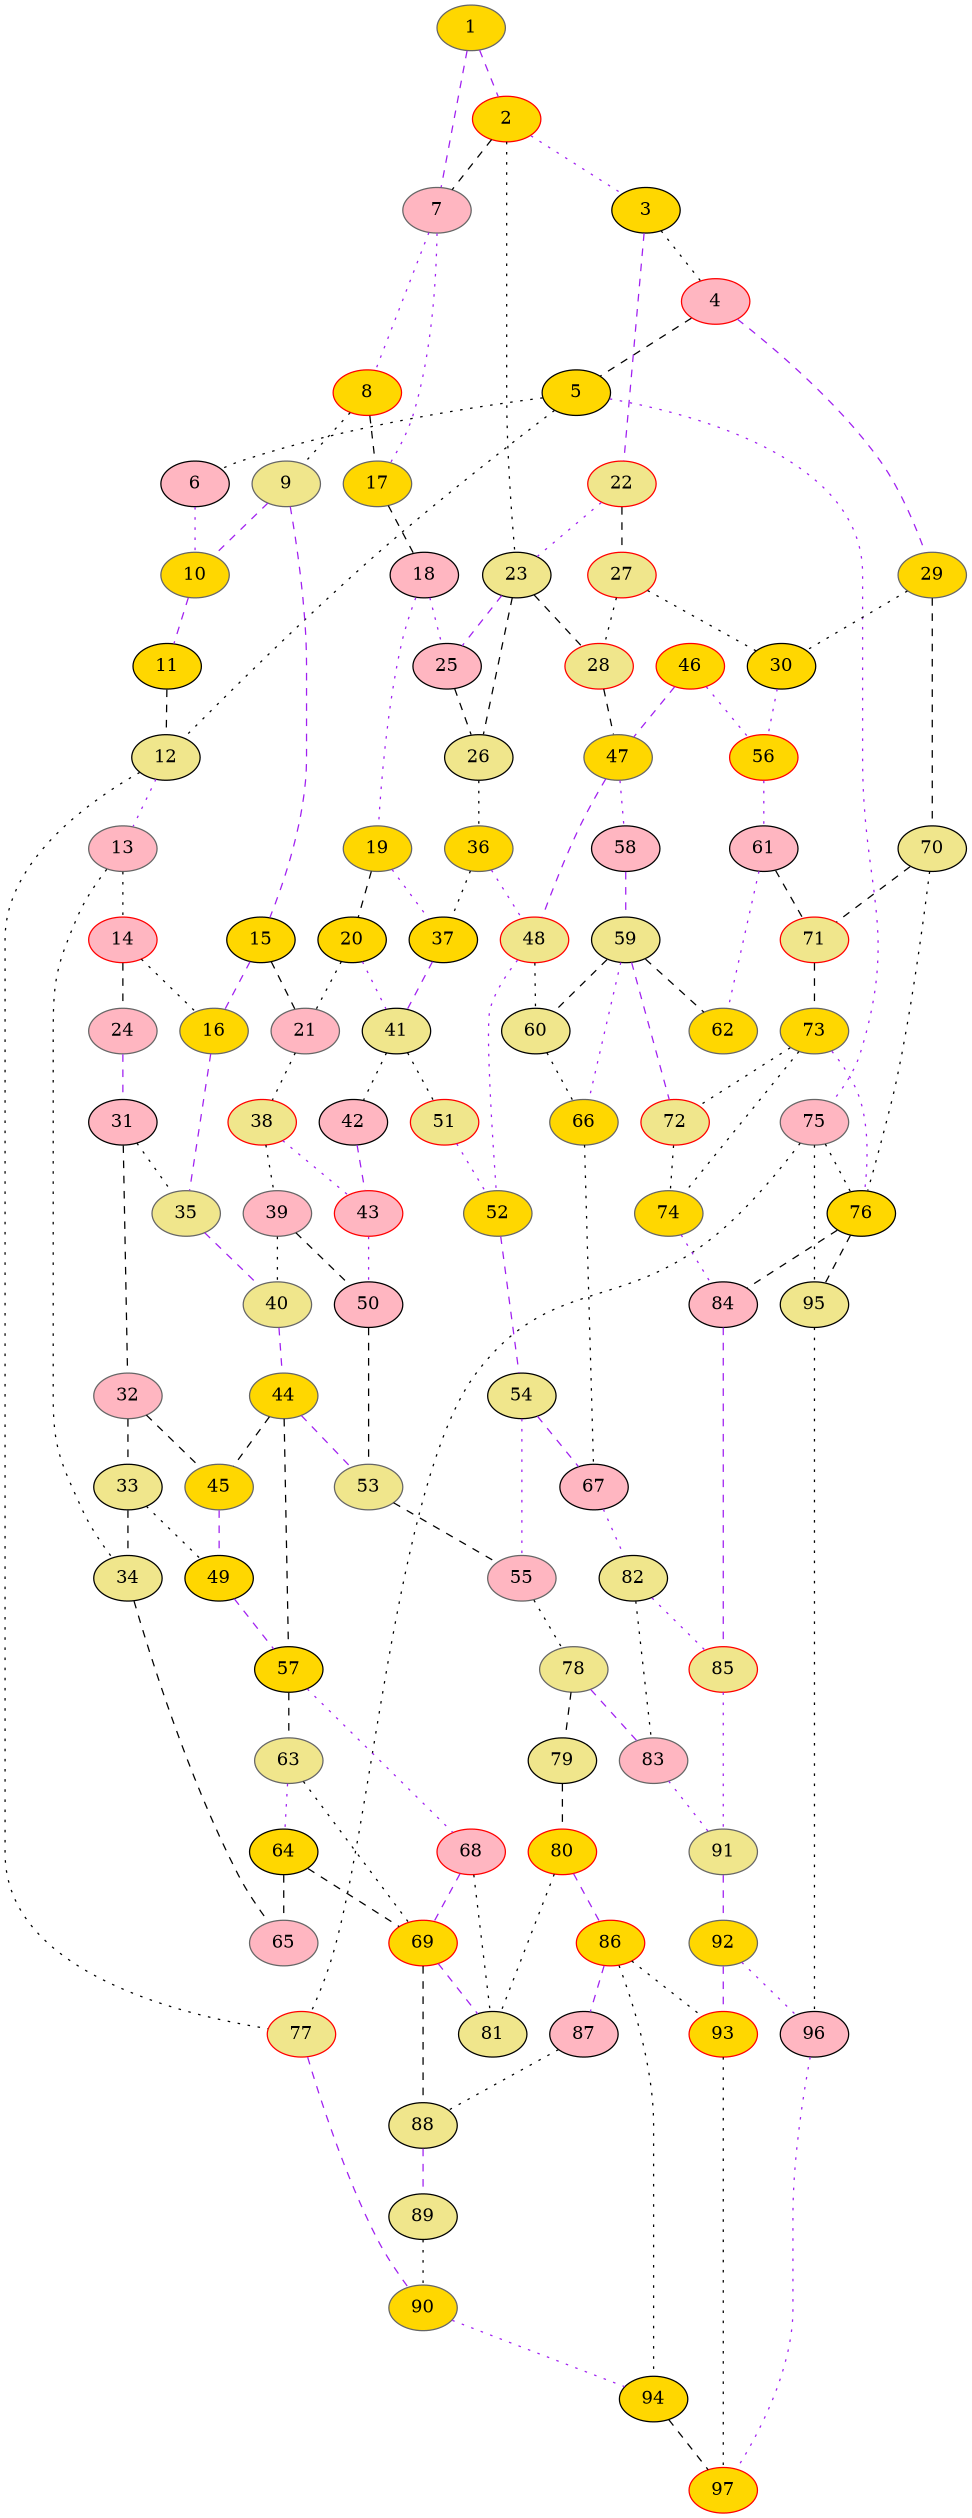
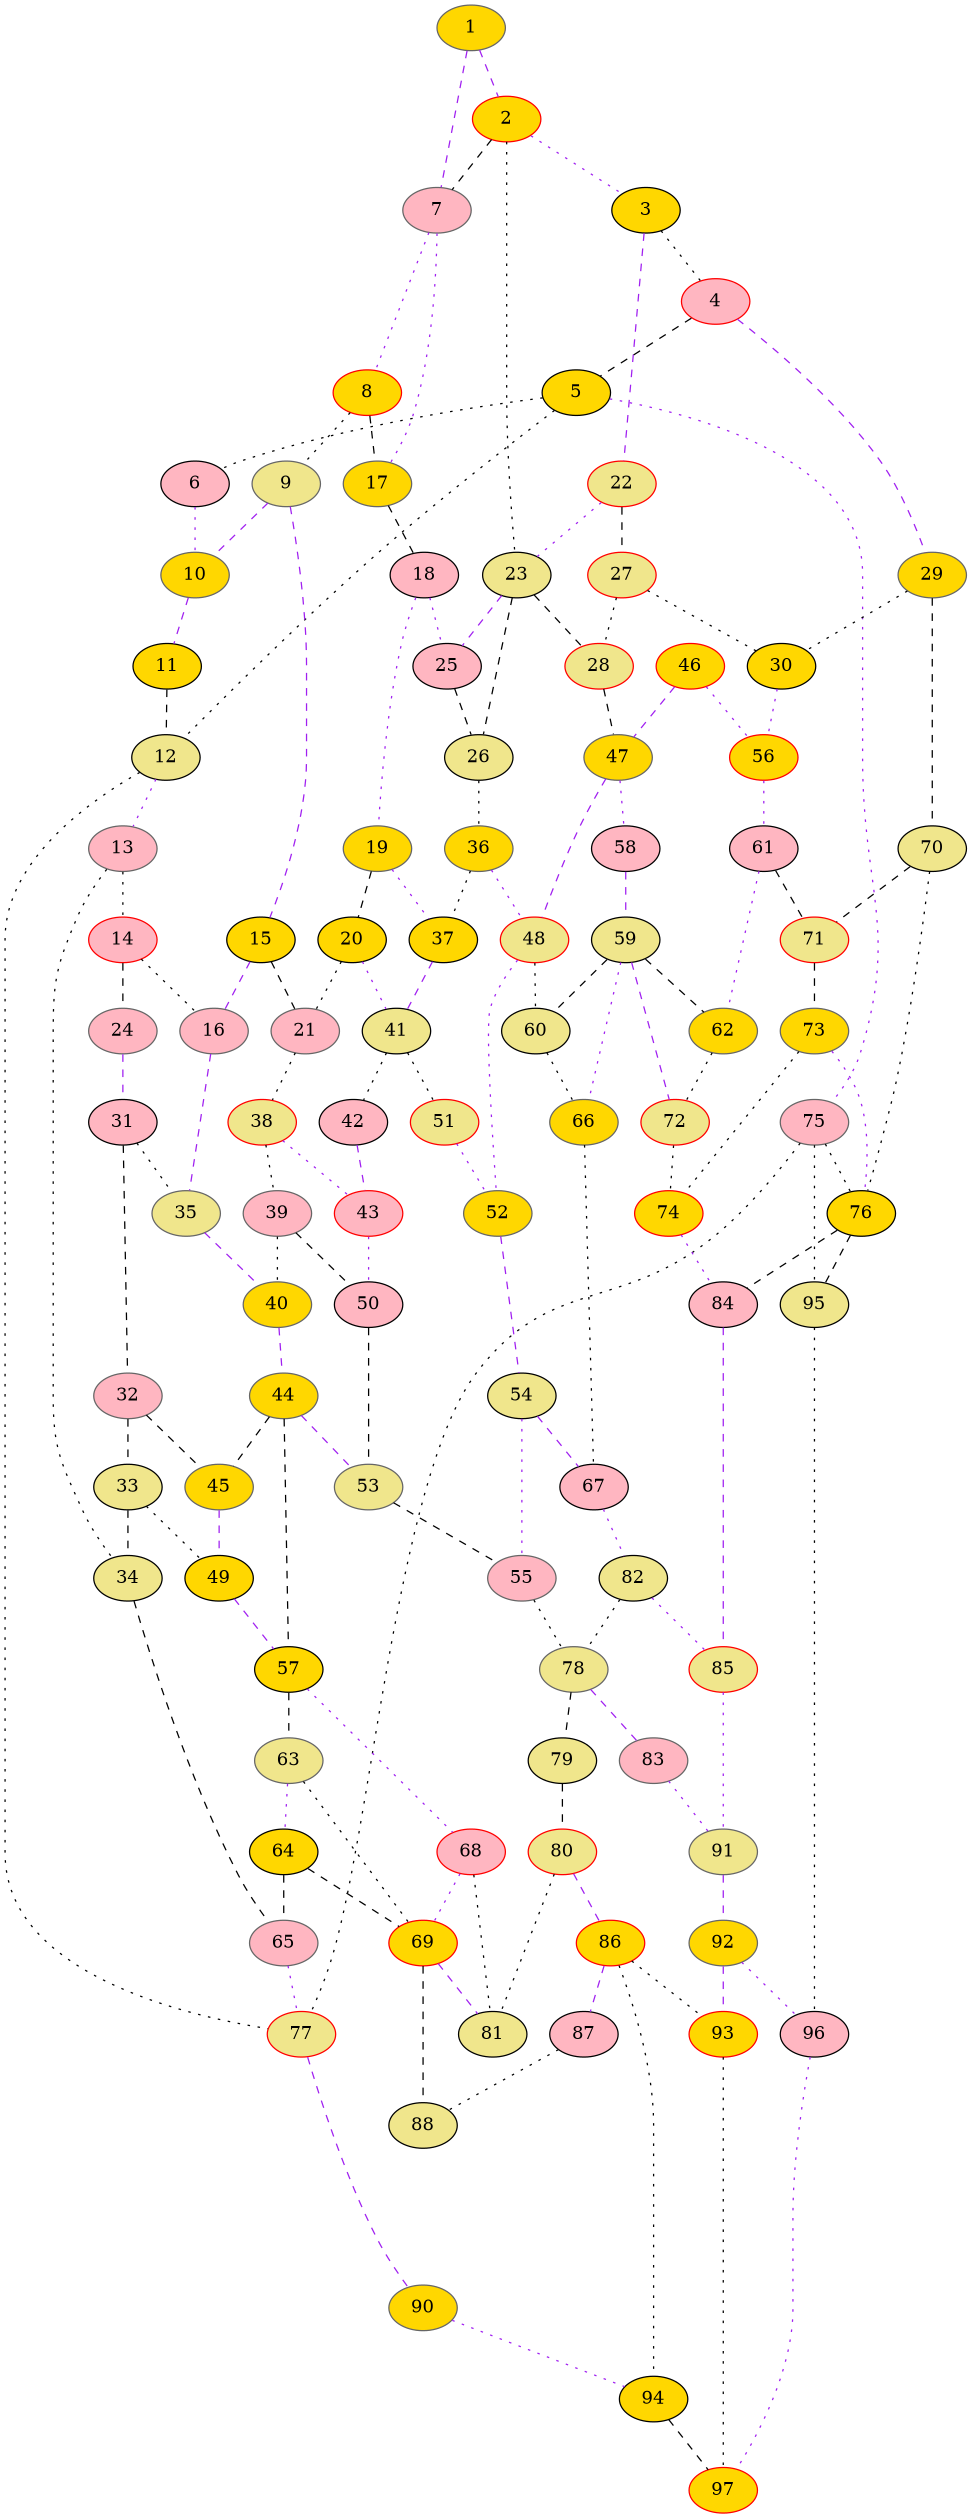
node "16": fillcolor gold -> lightpink
edge "73" -- "72": now "62" -- "72"
node "74": color gray40 -> red
node "40": fillcolor khaki -> gold
edge "82" -- "83": now "82" -- "78"
node "80": fillcolor gold -> khaki
edge "68" -- "69": style dashed -> dotted
edge "65" -- "77": added
node "89": removed
